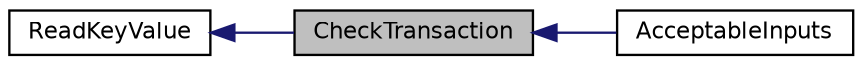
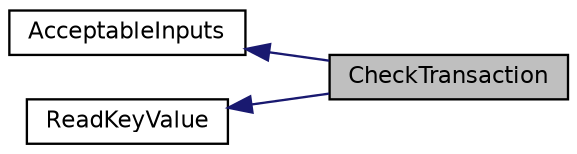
edge "AcceptableInputs" -> "CheckTransaction": reversed
